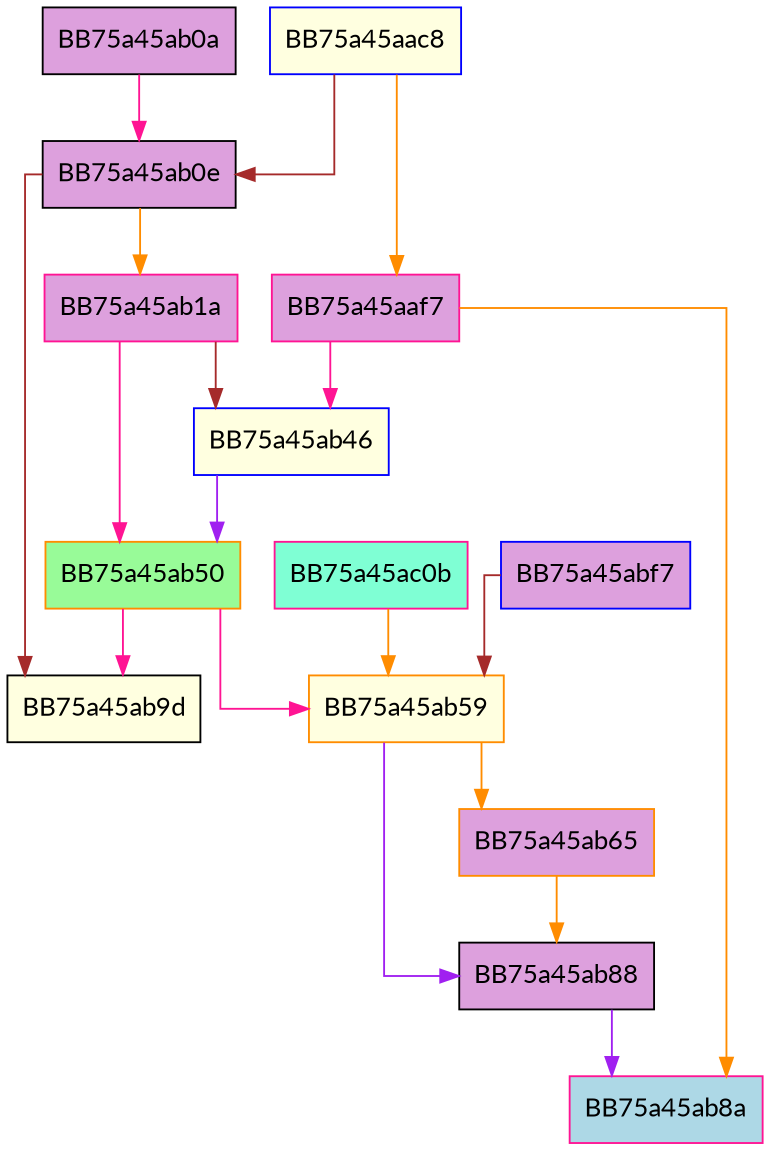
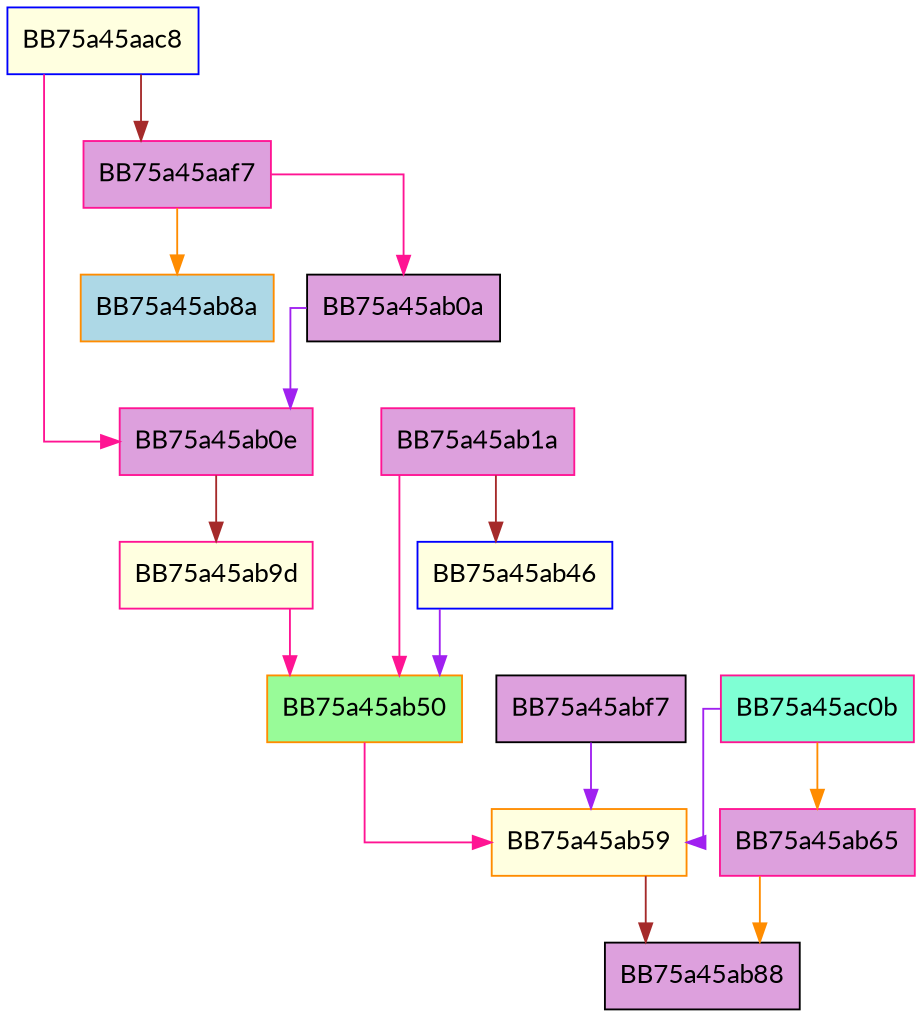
edge "BB75a45ab0a" -> "BB75a45ab0e": color deeppink -> purple
edge "BB75a45aac8" -> "BB75a45ab0e": color brown -> deeppink
edge "BB75a45aac8" -> "BB75a45aaf7": color darkorange -> brown
node "BB75a45ab0e": color black -> deeppink
edge "BB75a45ab0e" -> "BB75a45ab1a": removed
edge "BB75a45aaf7" -> "BB75a45ab46": now "BB75a45aaf7" -> "BB75a45ab0a"
node "BB75a45abf7": color blue -> black
edge "BB75a45abf7" -> "BB75a45ab59": color brown -> purple
edge "BB75a45ab50" -> "BB75a45ab9d": reversed
edge "BB75a45ac0b" -> "BB75a45ab59": color darkorange -> purple
node "BB75a45ab9d": color black -> deeppink
edge "BB75a45ab59" -> "BB75a45ab65": now "BB75a45ac0b" -> "BB75a45ab65"
node "BB75a45ab65": color darkorange -> deeppink
edge "BB75a45ab59" -> "BB75a45ab88": color purple -> brown
edge "BB75a45ab88" -> "BB75a45ab8a": removed
node "BB75a45ab8a": color deeppink -> darkorange
